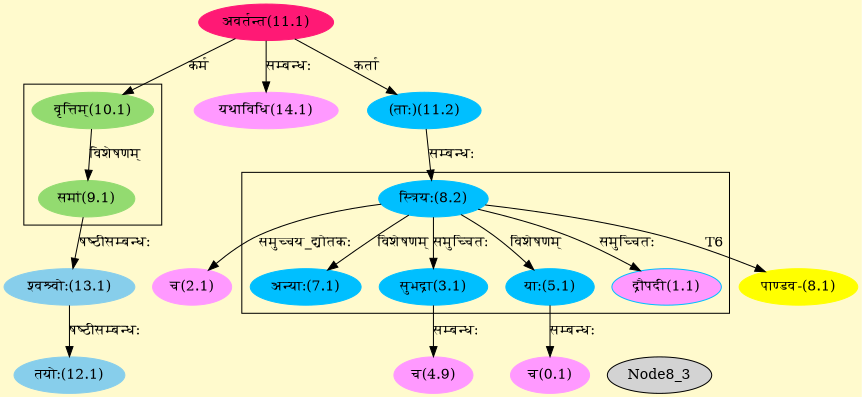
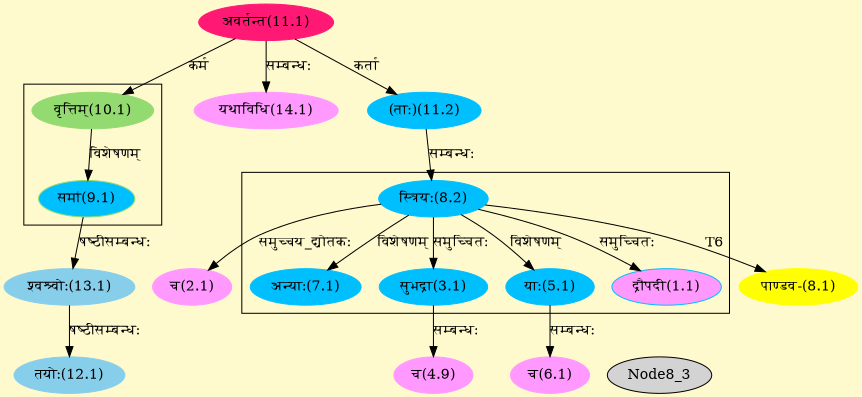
node "समां(9.1)": fillcolor #93db70 -> #00bfff
node "च(0.1)": label "च(0.1)" -> "च(6.1)"
